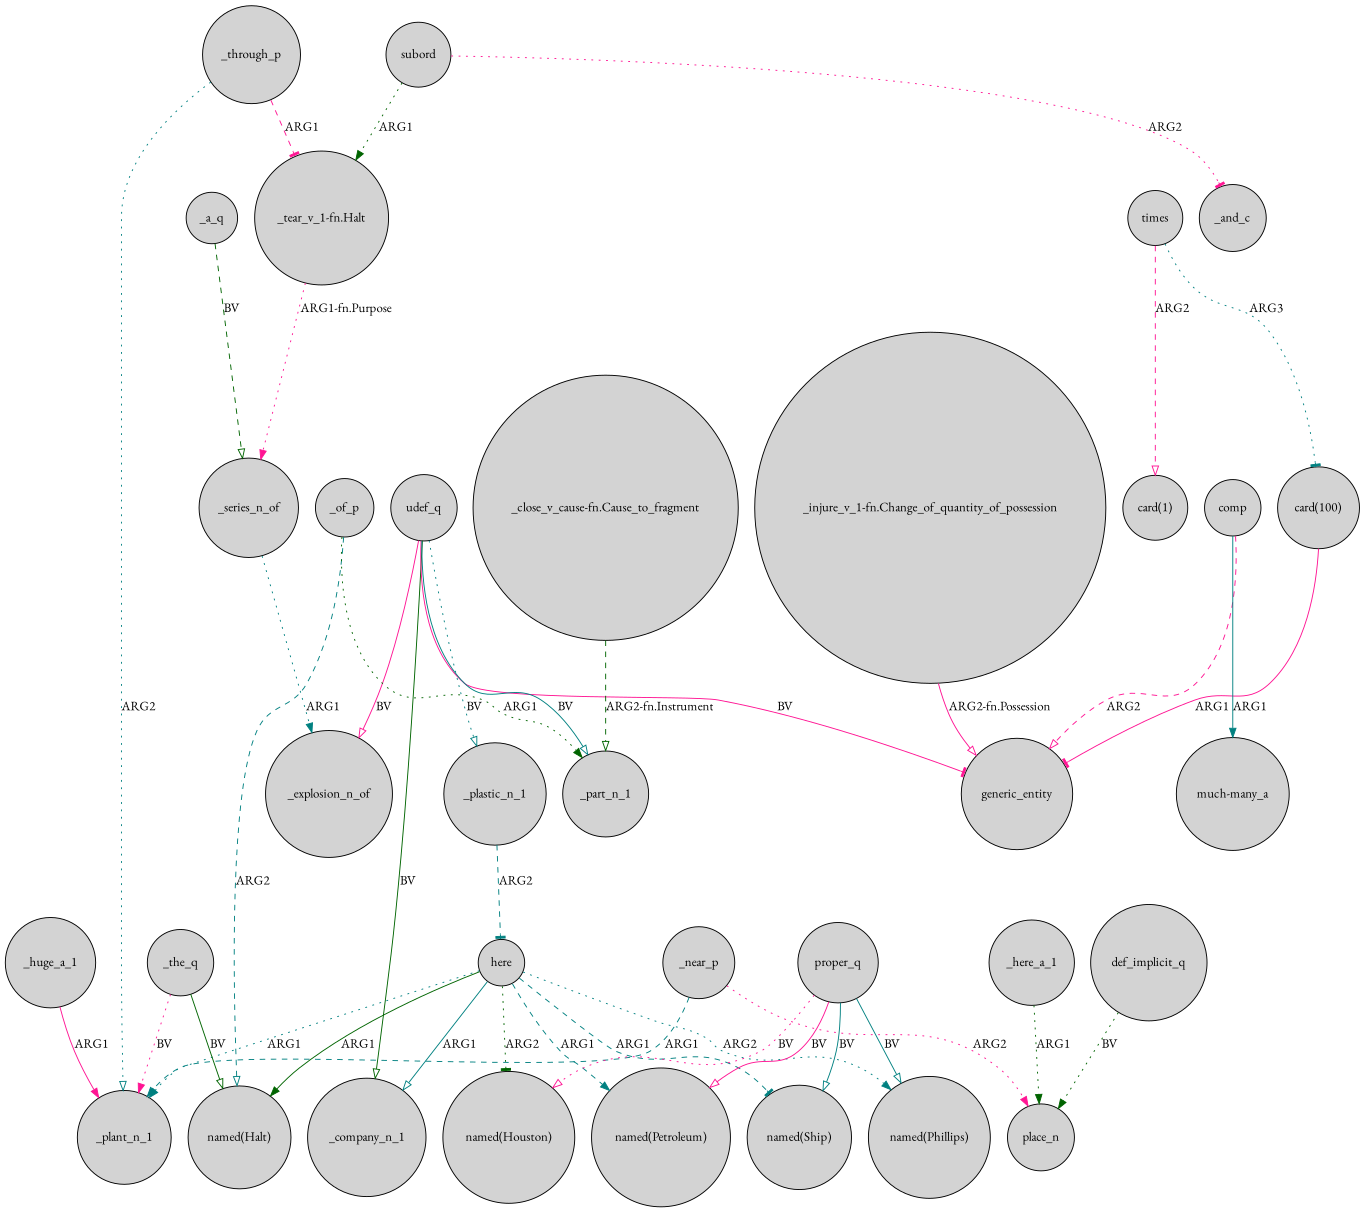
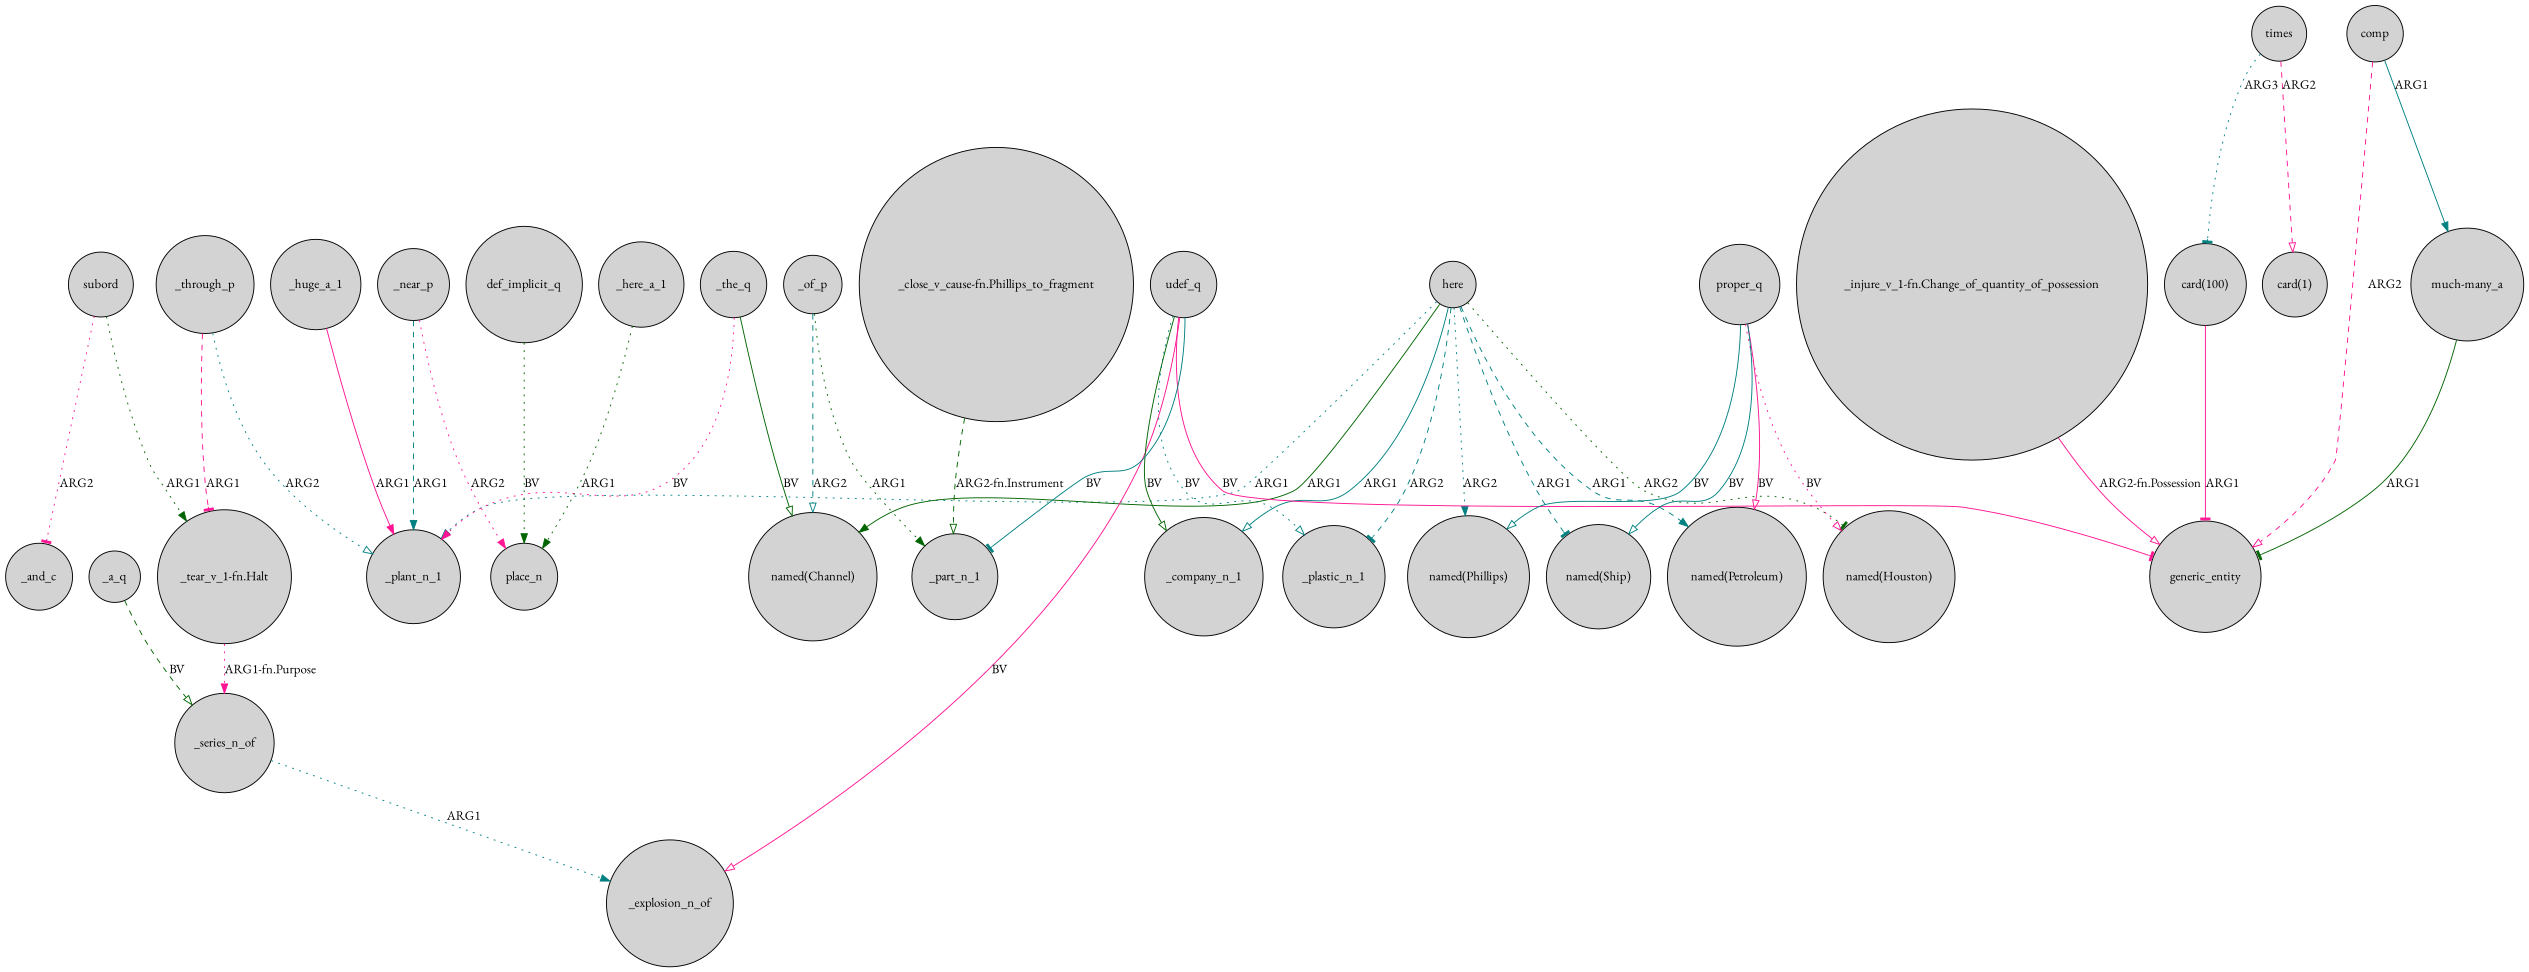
edge "much-many_a" -> "generic_entity": added, label "ARG1"
node "_close_v_cause-fn.Cause_to_fragment": label "_close_v_cause-fn.Cause_to_fragment" -> "_close_v_cause-fn.Phillips_to_fragment"
edge "udef_q" -> "_part_n_1": arrowhead onormal -> tee
edge "_plastic_n_1" -> "here": reversed
node "named(Halt)": label "named(Halt)" -> "named(Channel)"
